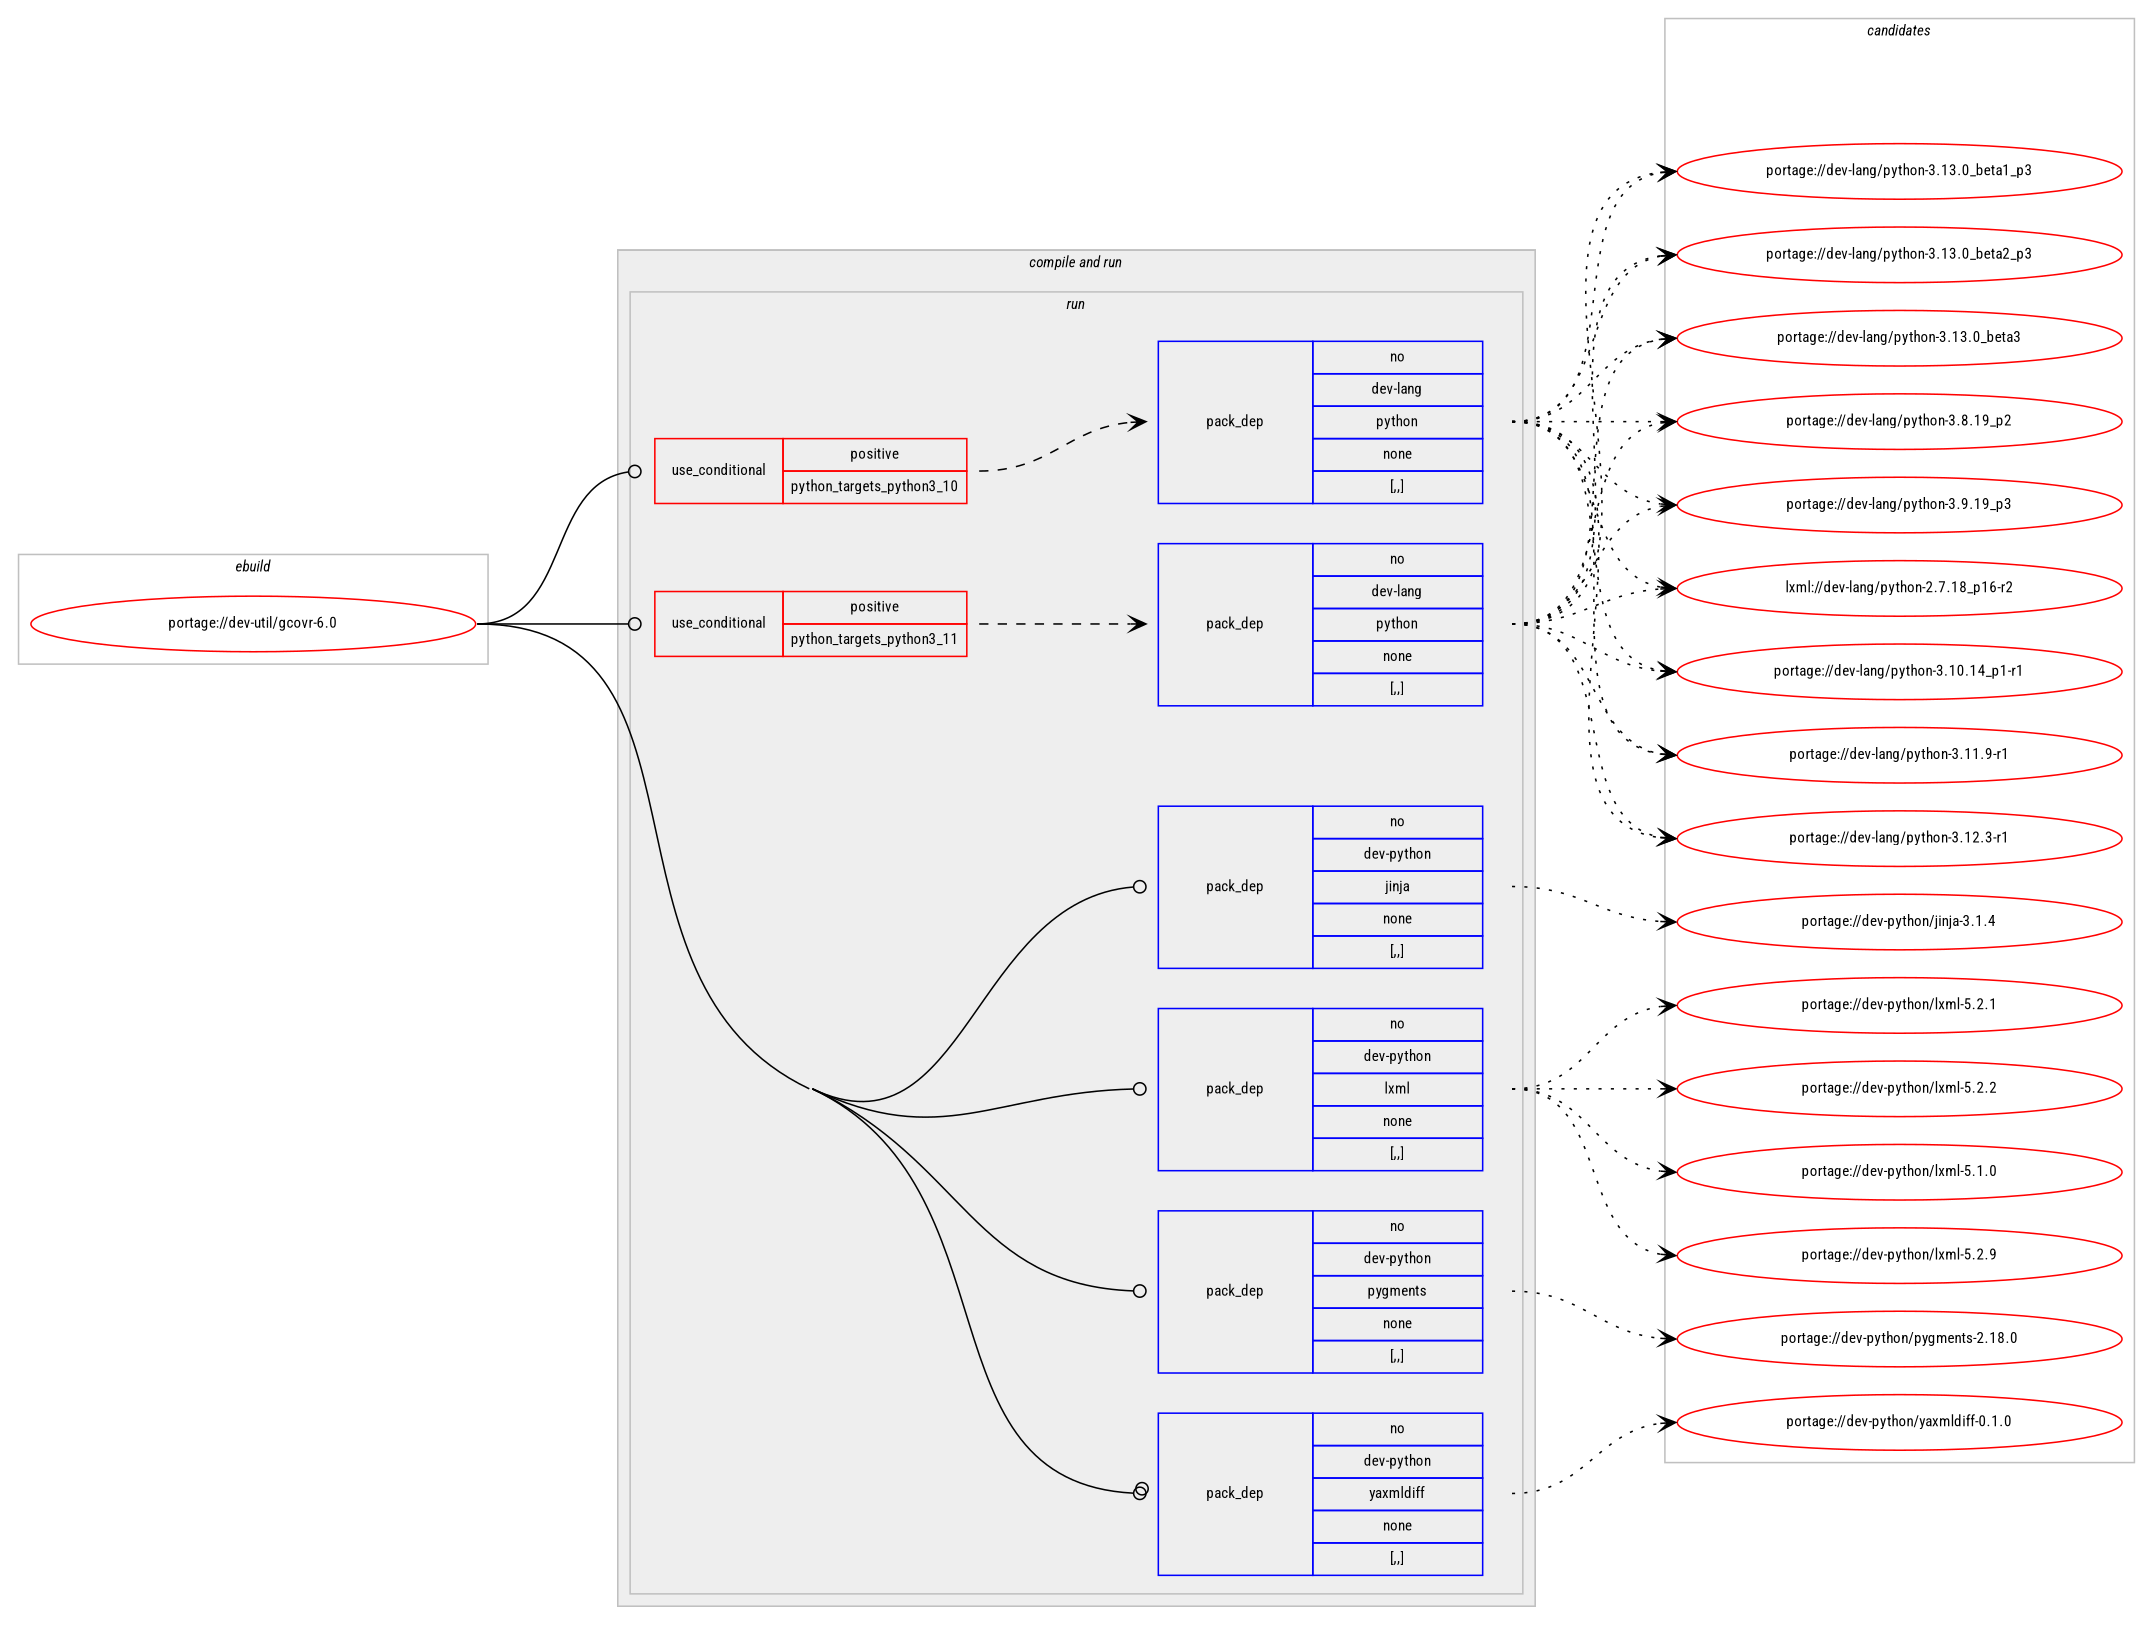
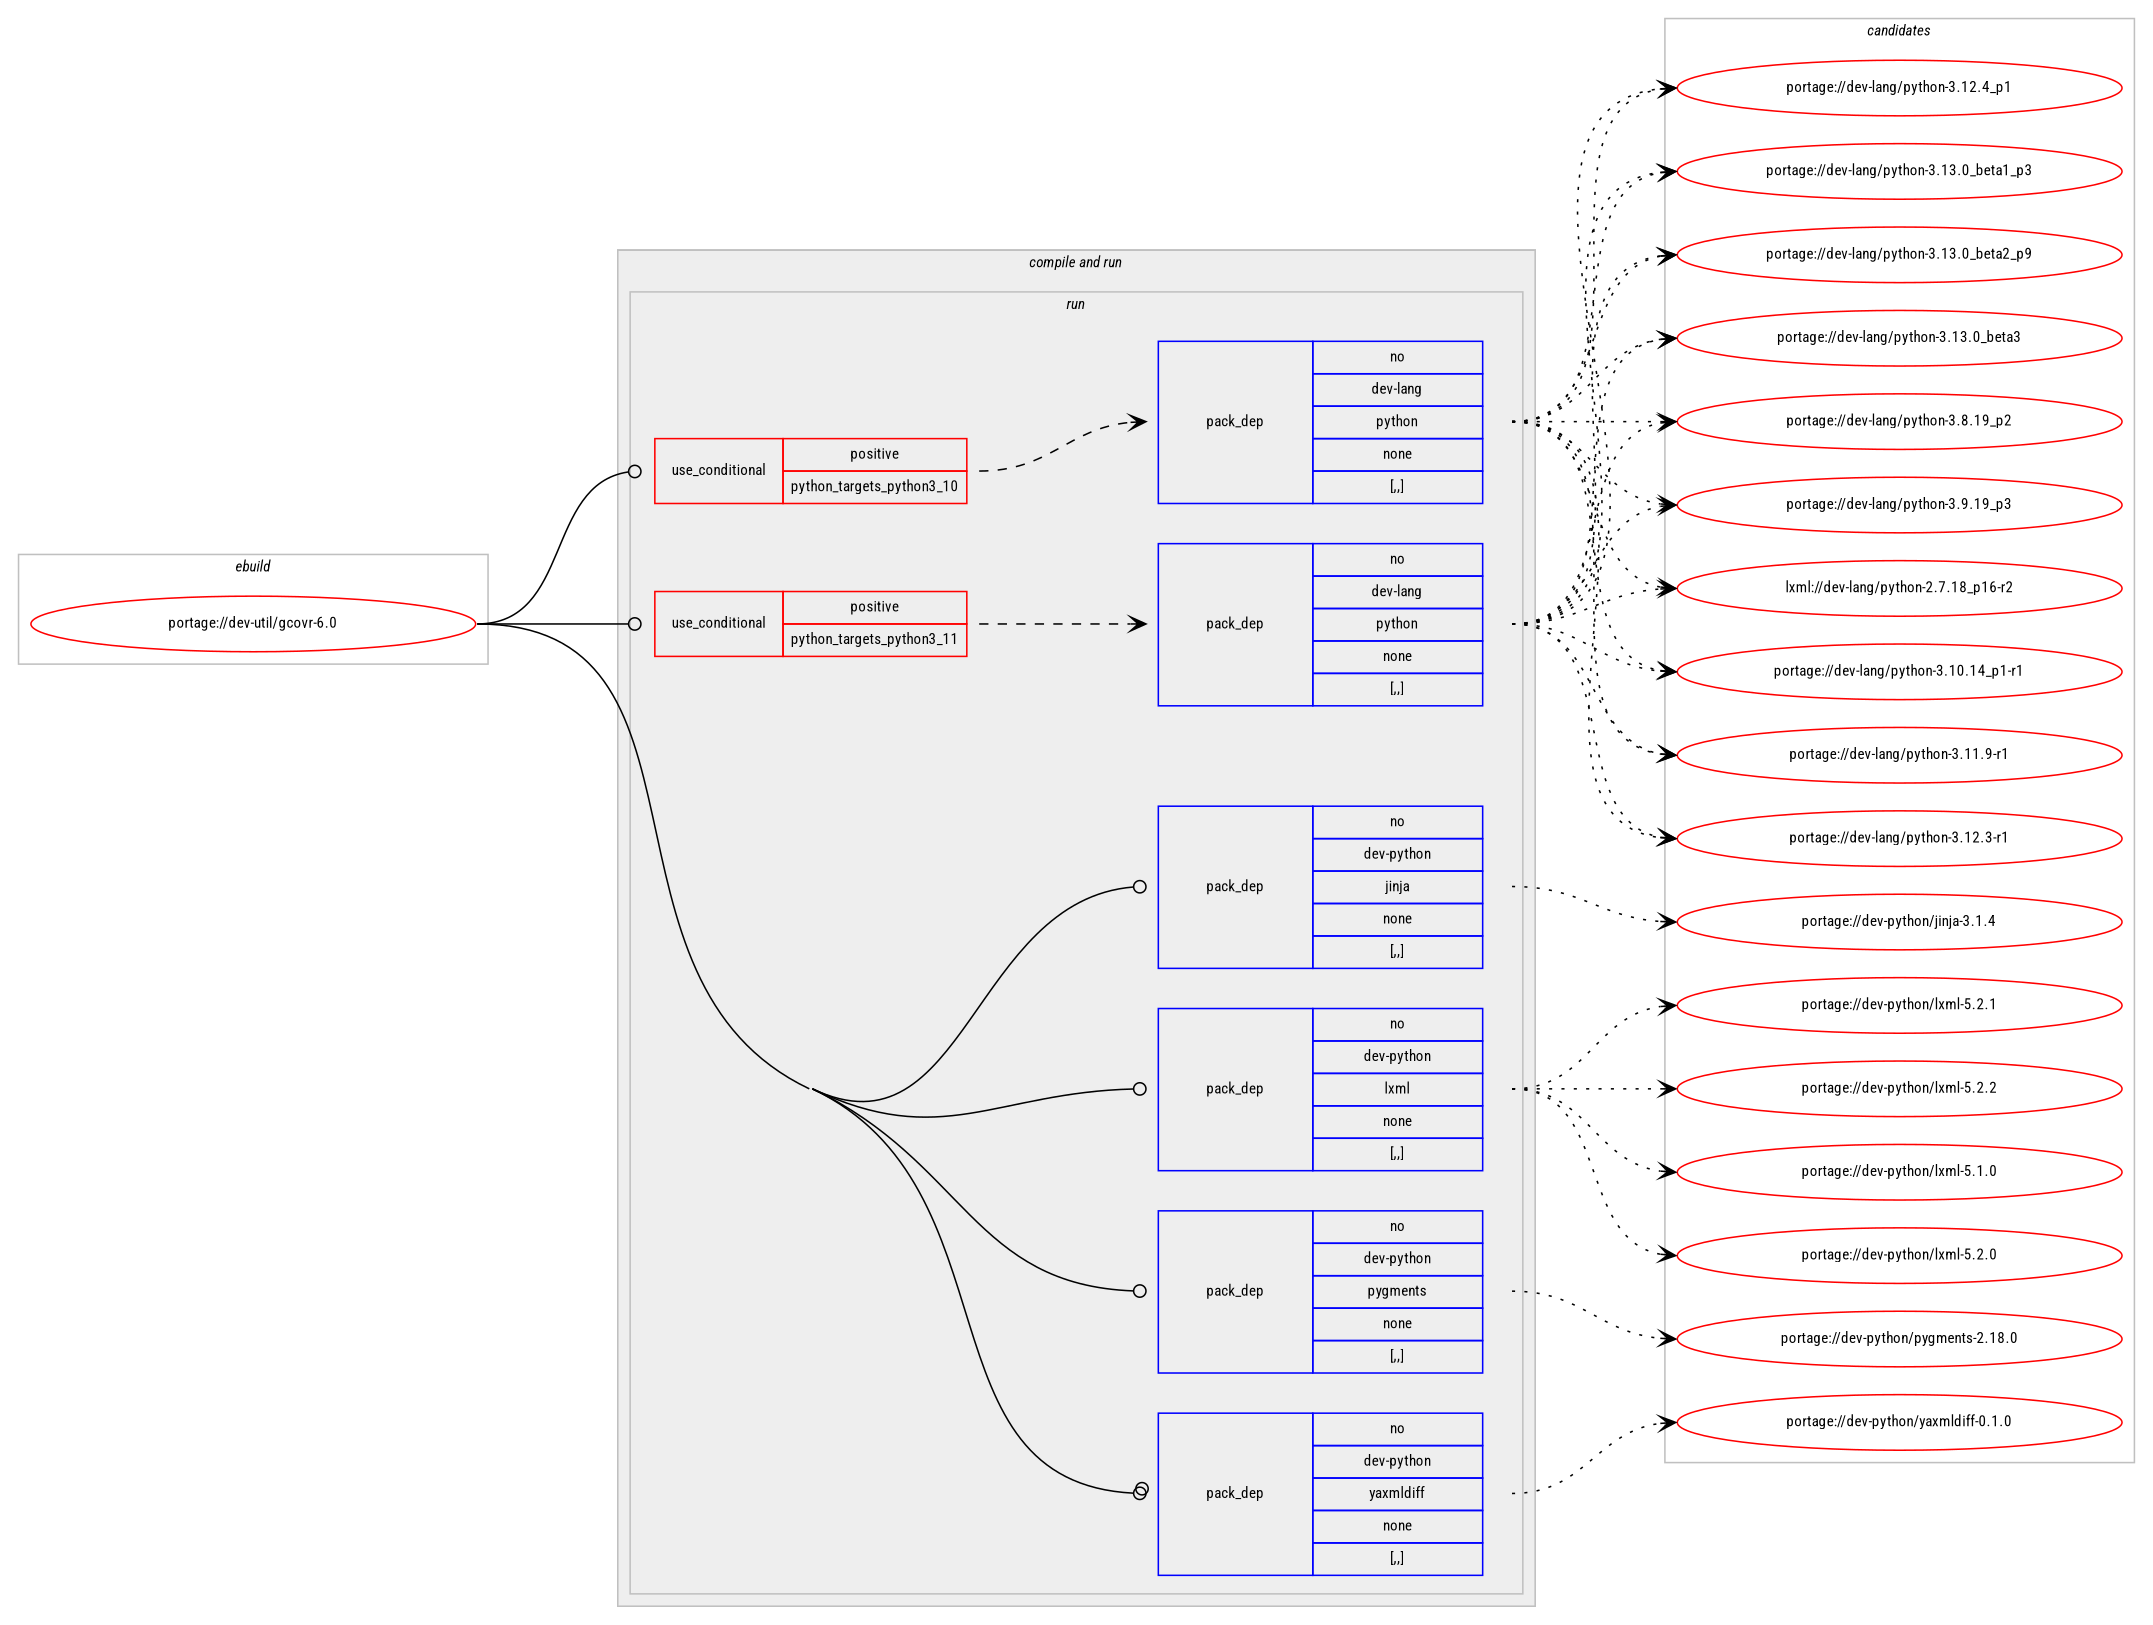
node "portage://dev-lang/python-3.12.4_p1": added
node "portage://dev-lang/python-3.13.0_beta2_p3": label "portage://dev-lang/python-3.13.0_beta2_p3" -> "portage://dev-lang/python-3.13.0_beta2_p9"
node "portage://dev-python/lxml-5.2.9": label "portage://dev-python/lxml-5.2.9" -> "portage://dev-python/lxml-5.2.0"
